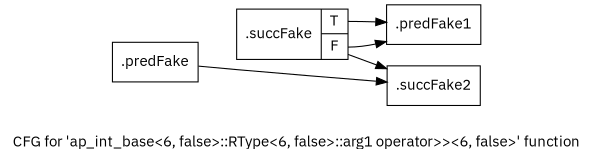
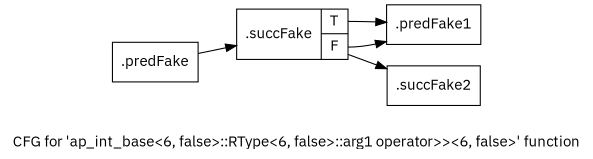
edge ".predFake" -> ".succFake2": now ".predFake" -> ".succFake"
